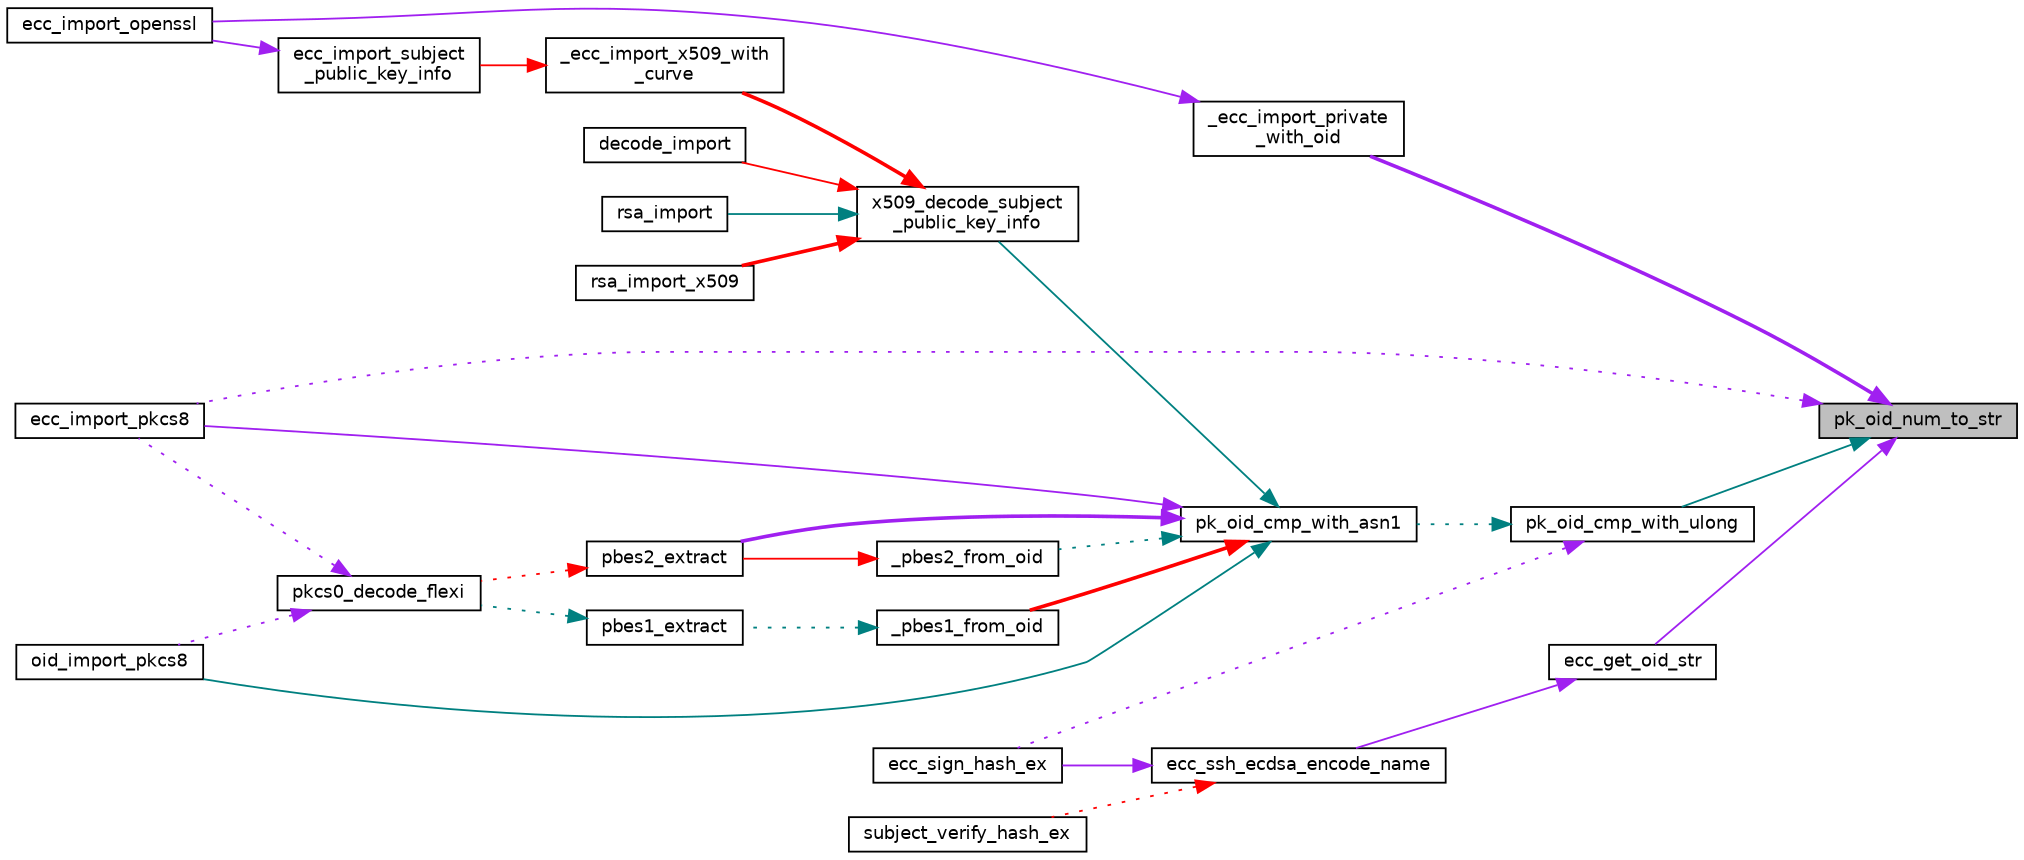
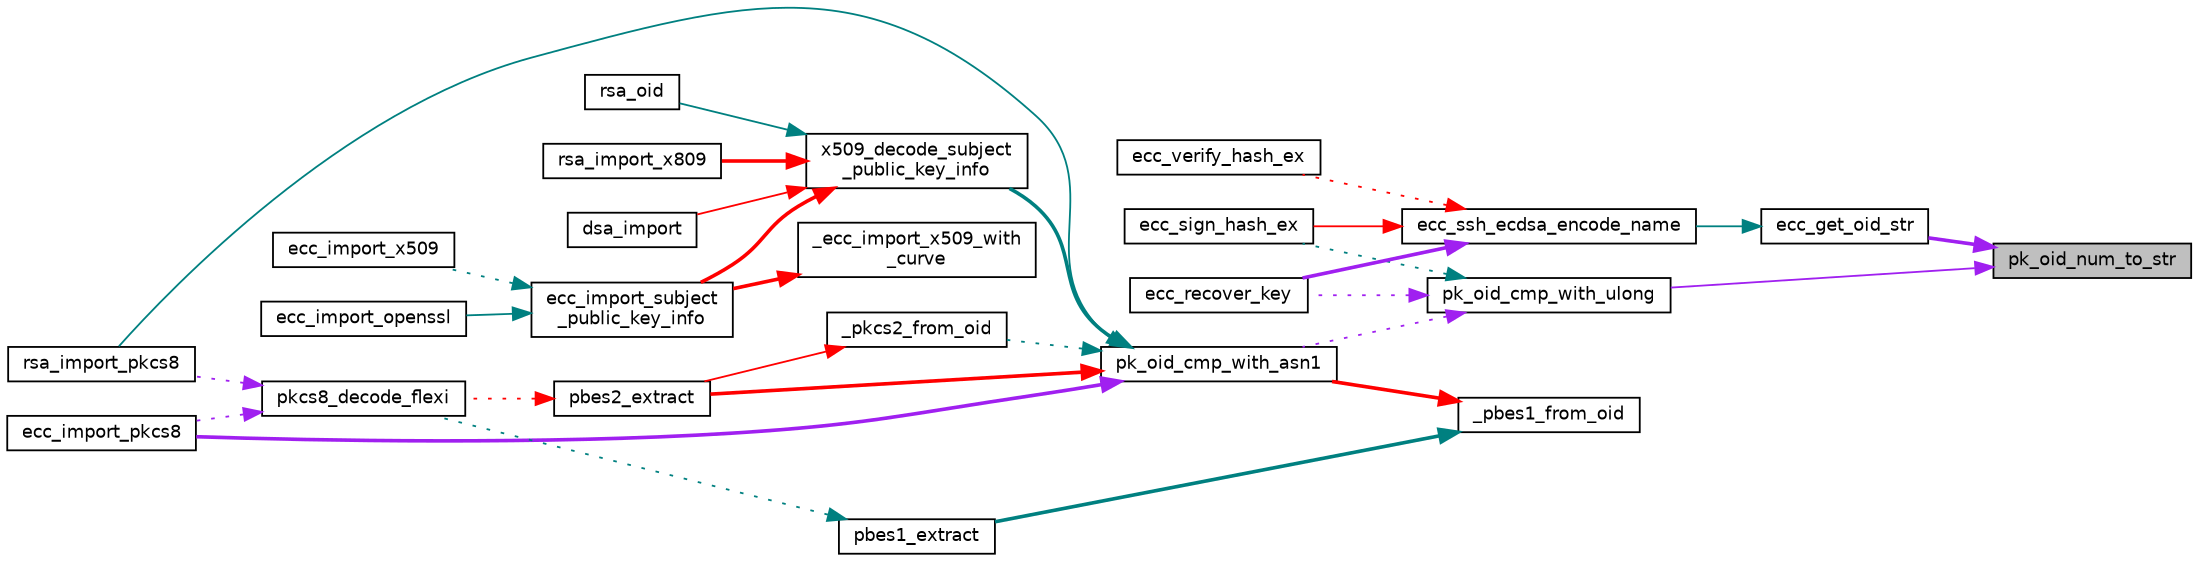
edge "ecc_import_openssl" -> "ecc_import_subject _public_key_info": color purple -> teal
edge "ecc_import_subject _public_key_info" -> "_ecc_import_x509_with _curve": style solid -> bold
node "_ecc_import_private _with_oid": removed
edge "_ecc_import_x509_with _curve" -> "x509_decode_subject _public_key_info": now "ecc_import_subject _public_key_info" -> "x509_decode_subject _public_key_info"
node "decode_import": label "decode_import" -> "dsa_import"
node "rsa_import": label "rsa_import" -> "rsa_oid"
node "ecc_import_x509": added
node "rsa_import_x509": label "rsa_import_x509" -> "rsa_import_x809"
node "ecc_recover_key": added
edge "ecc_import_pkcs8" -> "pk_oid_num_to_str": removed
edge "x509_decode_subject _public_key_info" -> "pk_oid_cmp_with_asn1": style solid -> bold
edge "ecc_import_pkcs8" -> "pk_oid_cmp_with_asn1": style solid -> bold
edge "pk_oid_cmp_with_ulong" -> "pk_oid_num_to_str": color teal -> purple
edge "pbes2_extract" -> "pk_oid_cmp_with_asn1": color purple -> red
edge "pk_oid_cmp_with_asn1" -> "pk_oid_cmp_with_ulong": color teal -> purple
edge "ecc_get_oid_str" -> "pk_oid_num_to_str": style solid -> bold
node "_pbes2_from_oid": label "_pbes2_from_oid" -> "_pkcs2_from_oid"
edge "_pbes1_from_oid" -> "pk_oid_cmp_with_asn1": reversed
node "pkcs0_decode_flexi": label "pkcs0_decode_flexi" -> "pkcs8_decode_flexi"
edge "pbes1_extract" -> "_pbes1_from_oid": style dotted -> bold
edge "ecc_sign_hash_ex" -> "pk_oid_cmp_with_ulong": color purple -> teal
node "oid_import_pkcs8": label "oid_import_pkcs8" -> "rsa_import_pkcs8"
edge "ecc_ssh_ecdsa_encode_name" -> "ecc_get_oid_str": color purple -> teal
edge "ecc_sign_hash_ex" -> "ecc_ssh_ecdsa_encode_name": color purple -> red
node "subject_verify_hash_ex": label "subject_verify_hash_ex" -> "ecc_verify_hash_ex"
